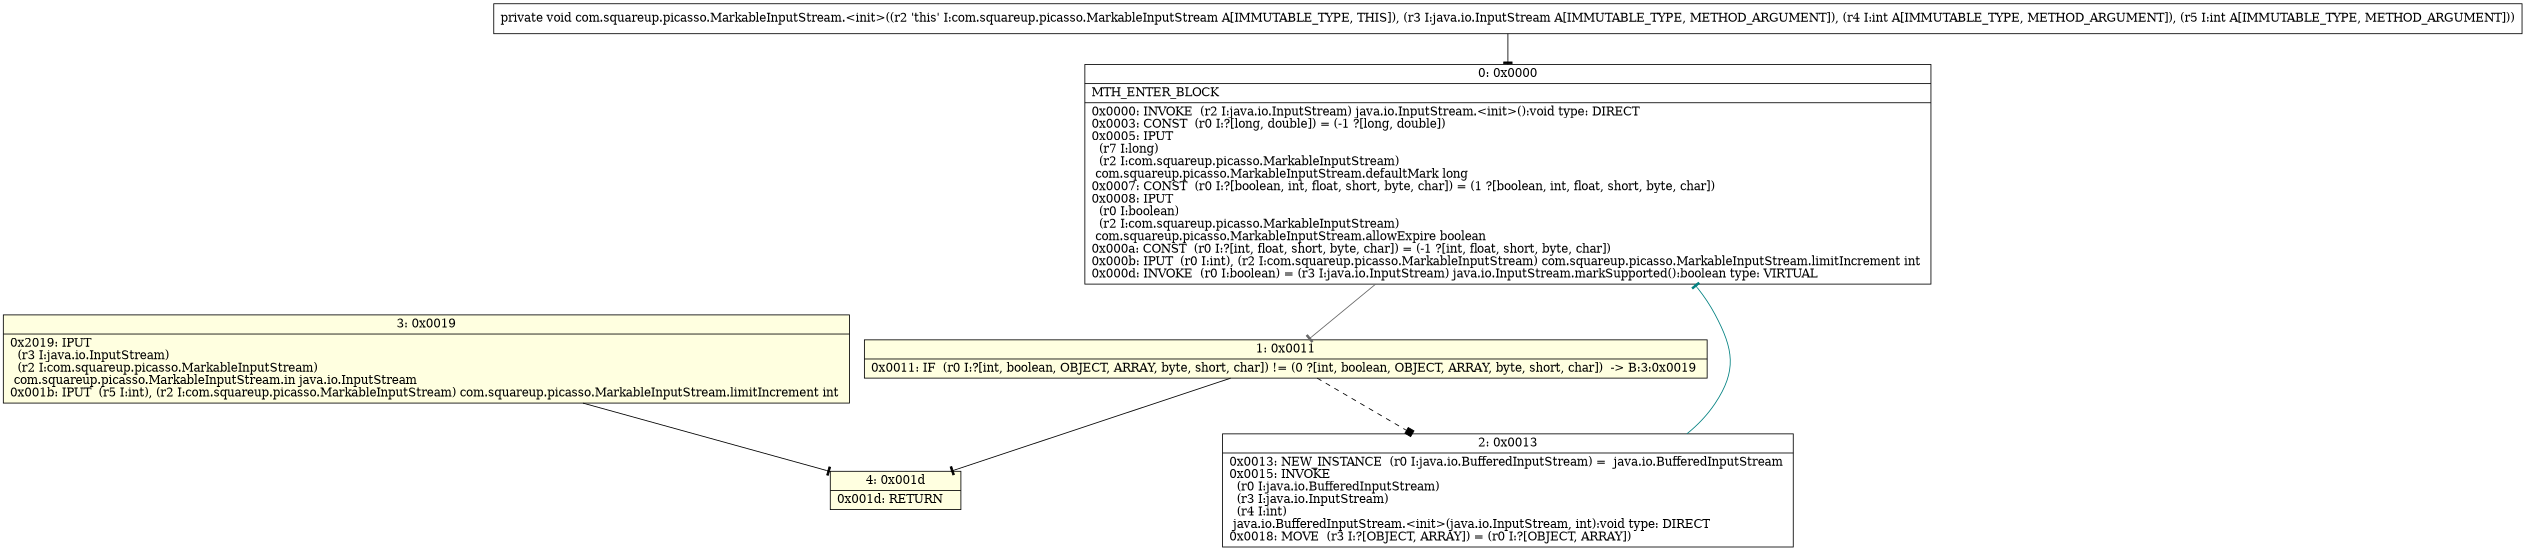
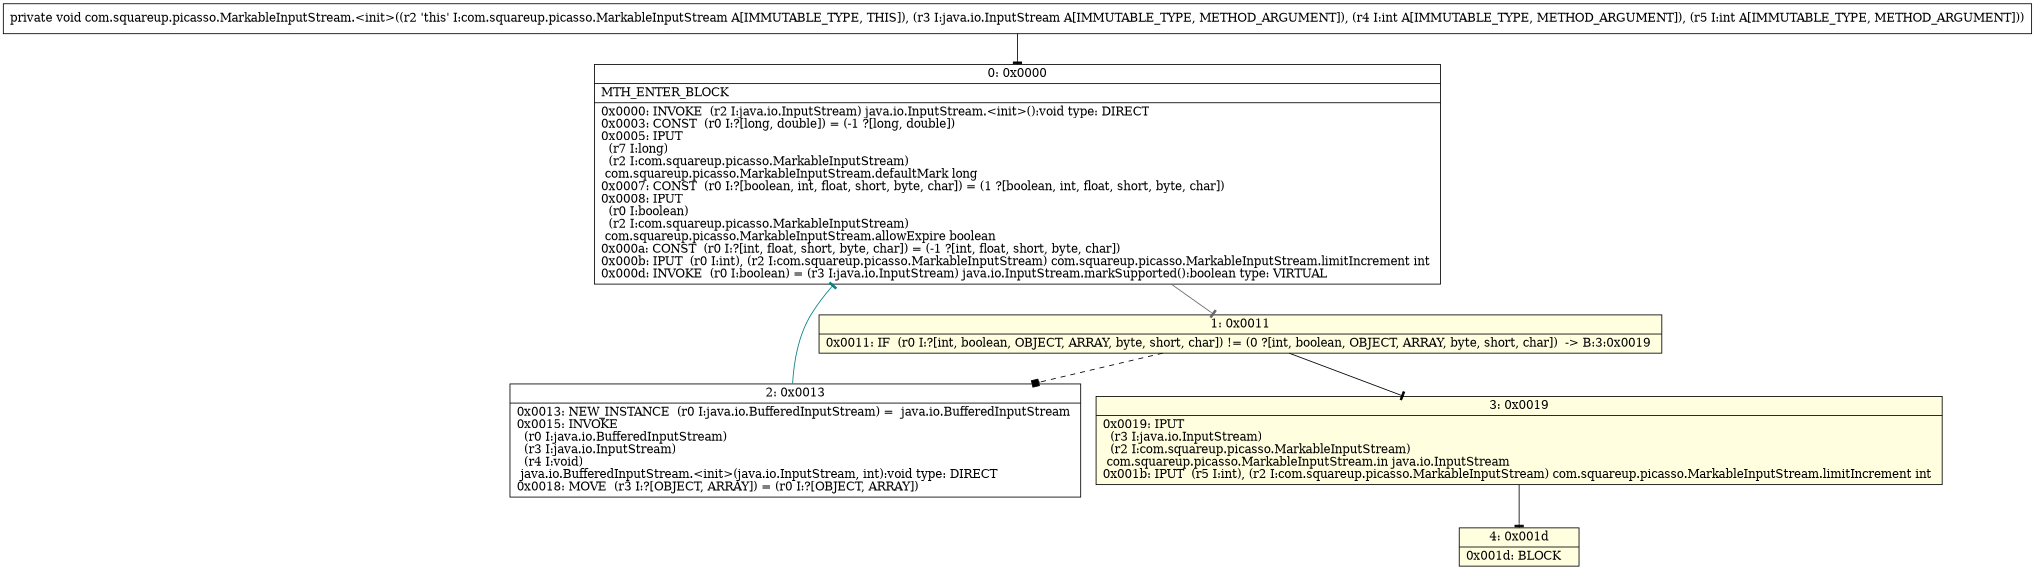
node "3: 0x0019": text "0x2019: IPUT" -> "0x0019: IPUT"
edge "1: 0x0011" -> "4: 0x001d": now "1: 0x0011" -> "3: 0x0019"
node "4: 0x001d": text "0x001d: RETURN" -> "0x001d: BLOCK"
node "2: 0x0013": text "(r4 I:int)" -> "(r4 I:void)"
